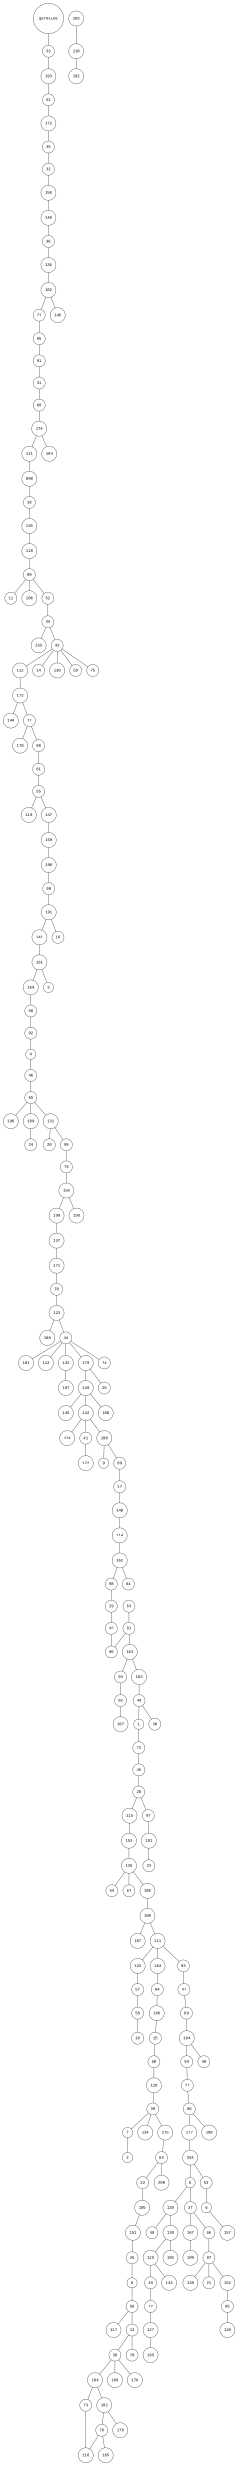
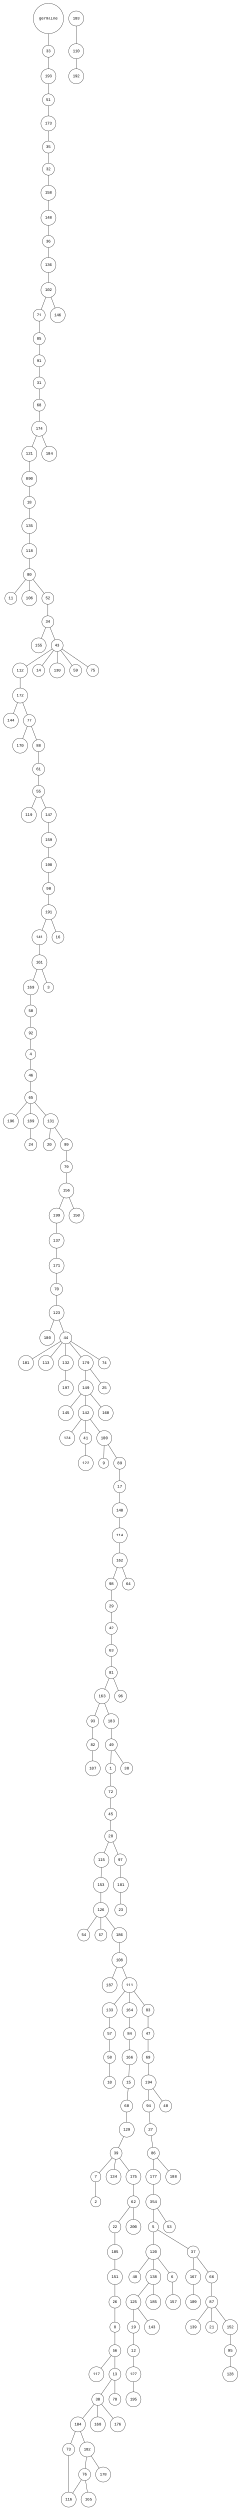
edge "42" -- "96": now "42" -- "63"
edge "53" -- "6": now "120" -- "6"
